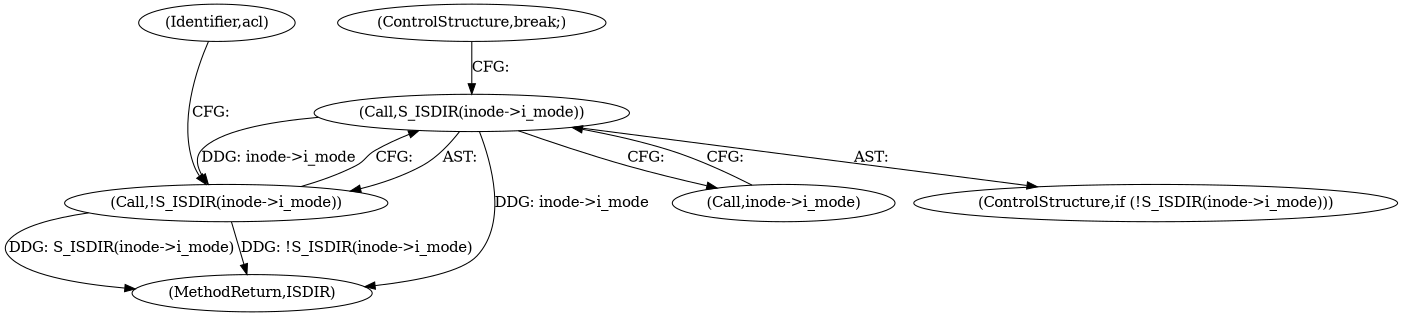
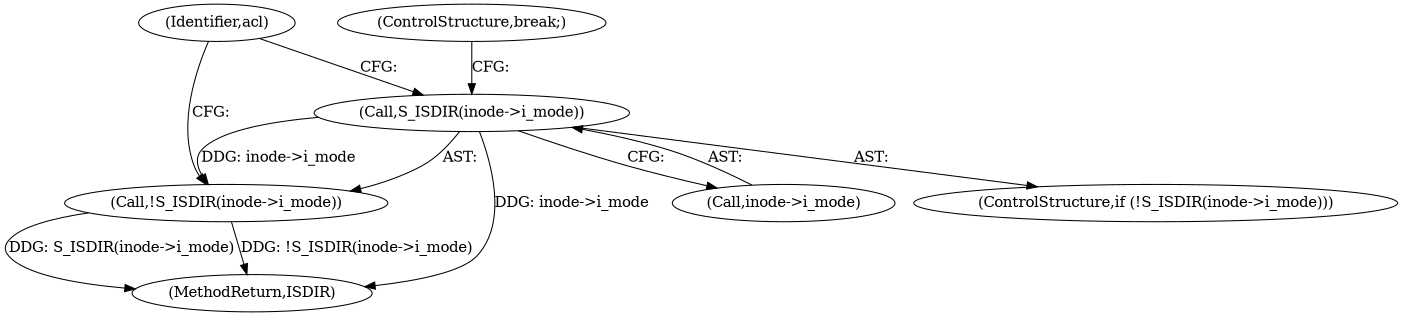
edge "(Call,inode->i_mode)" -> "(Call,S_ISDIR(inode->i_mode))": label "CFG: " -> "AST: "
edge "(Call,!S_ISDIR(inode->i_mode))" -> "(Call,S_ISDIR(inode->i_mode))": now "(Identifier,acl)" -> "(Call,S_ISDIR(inode->i_mode))"
